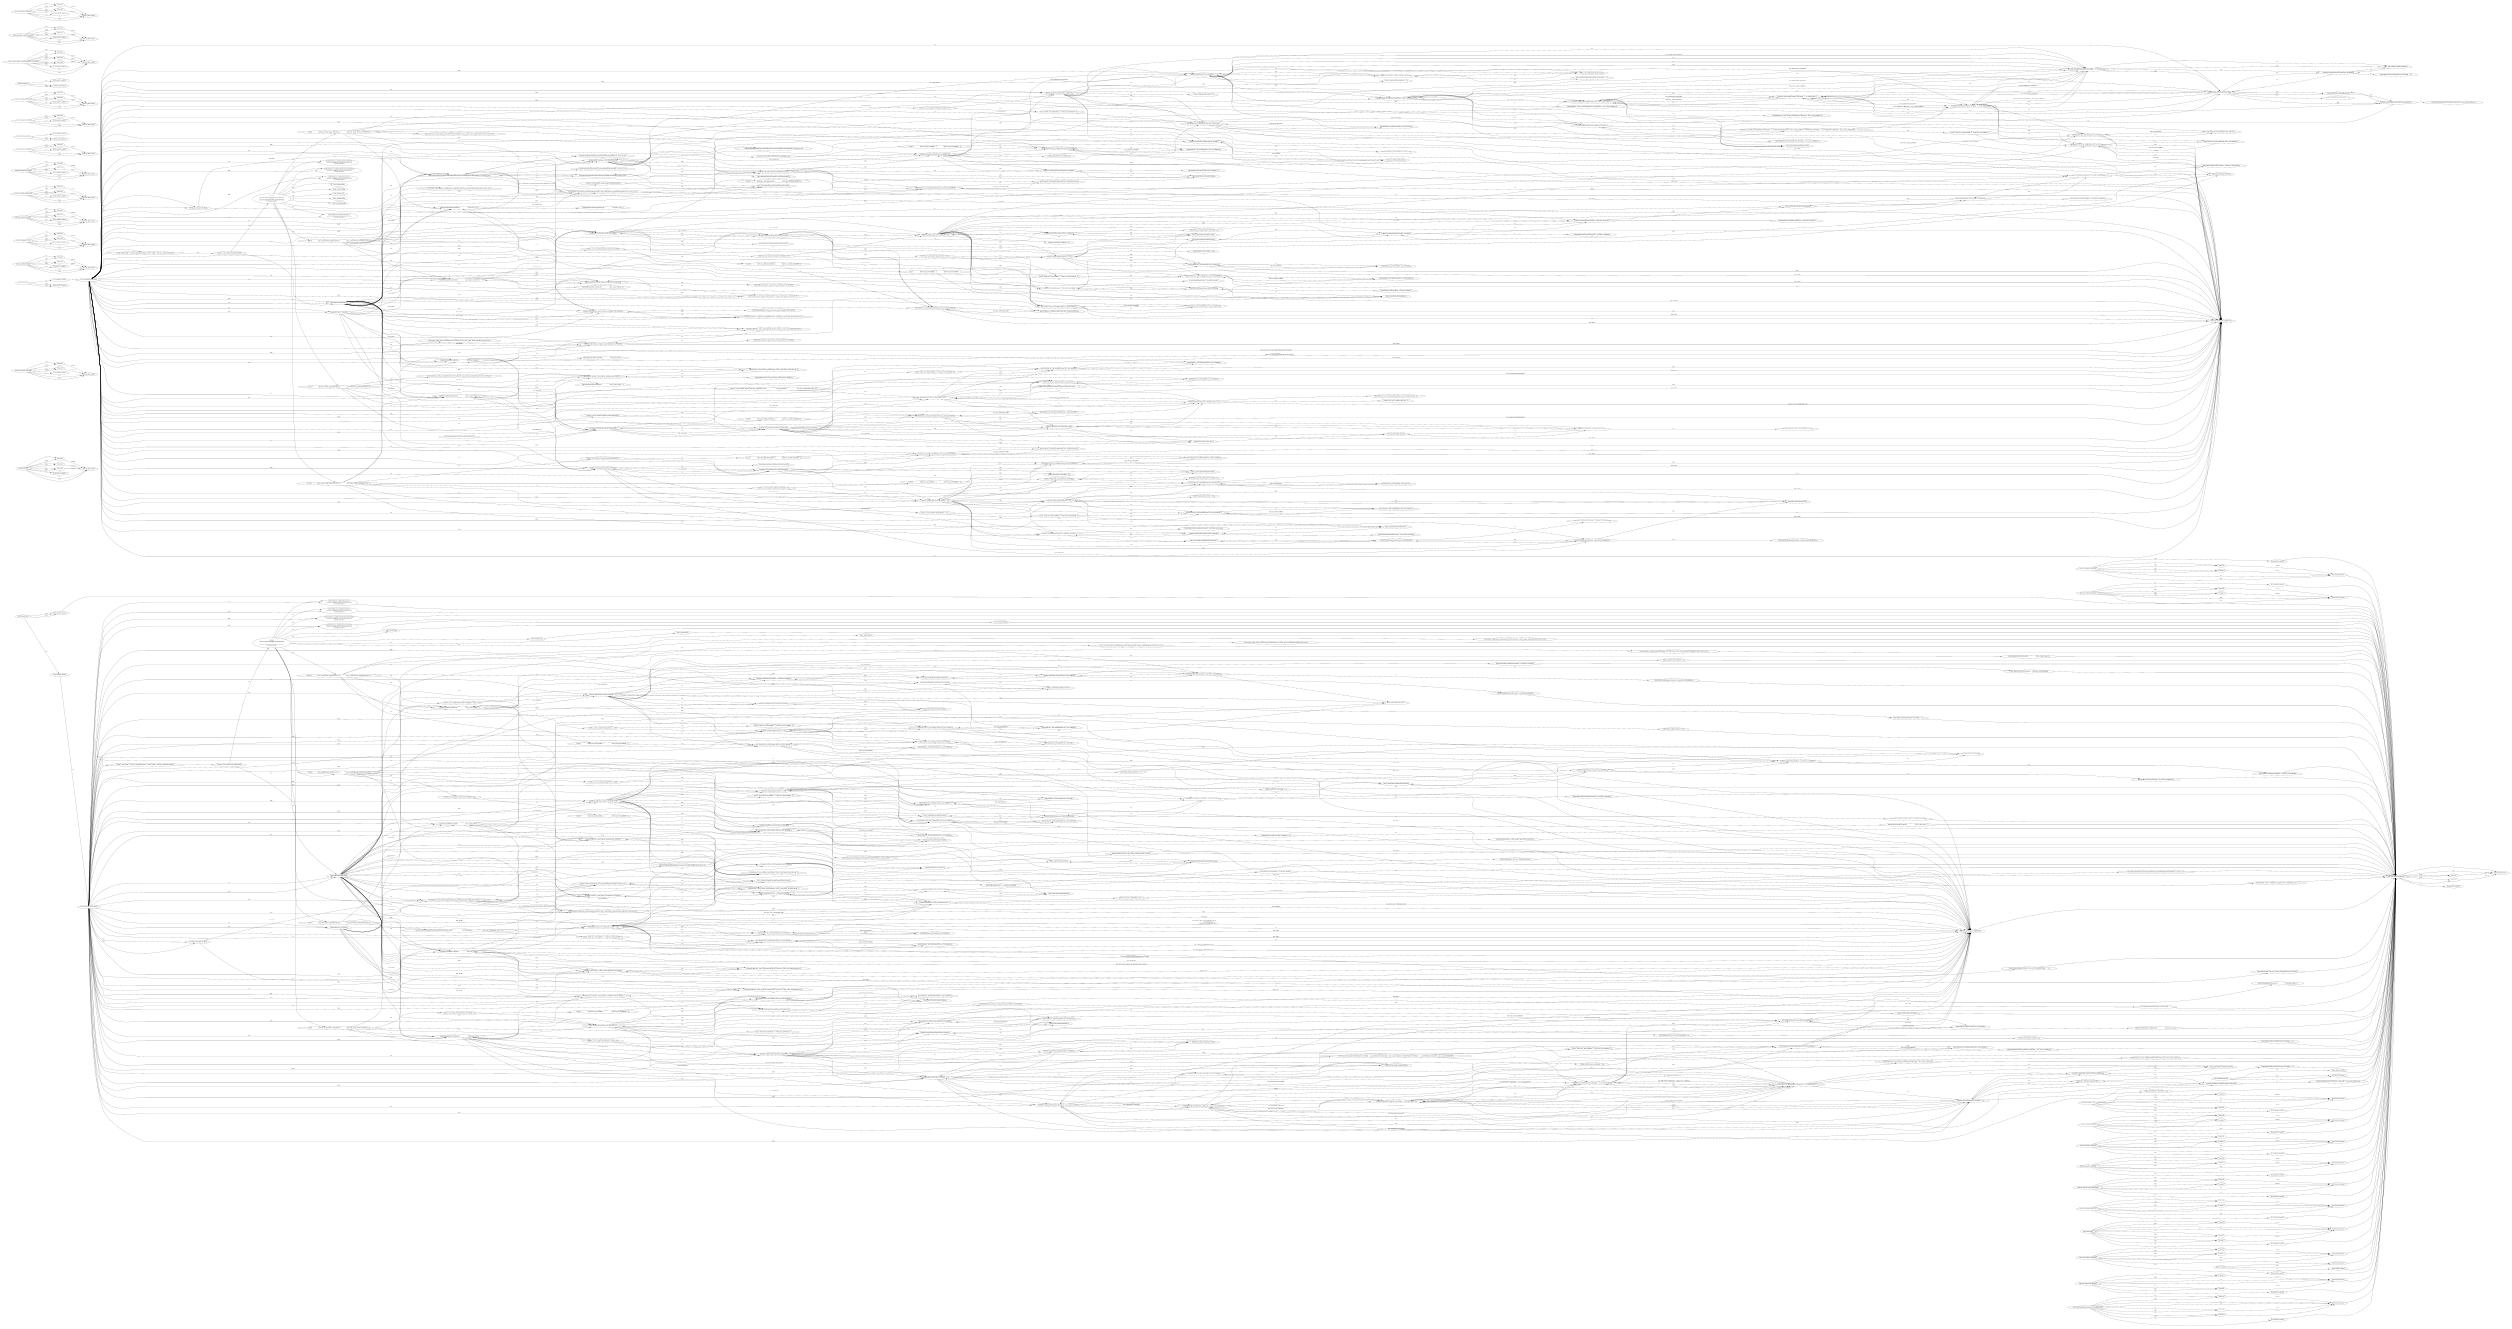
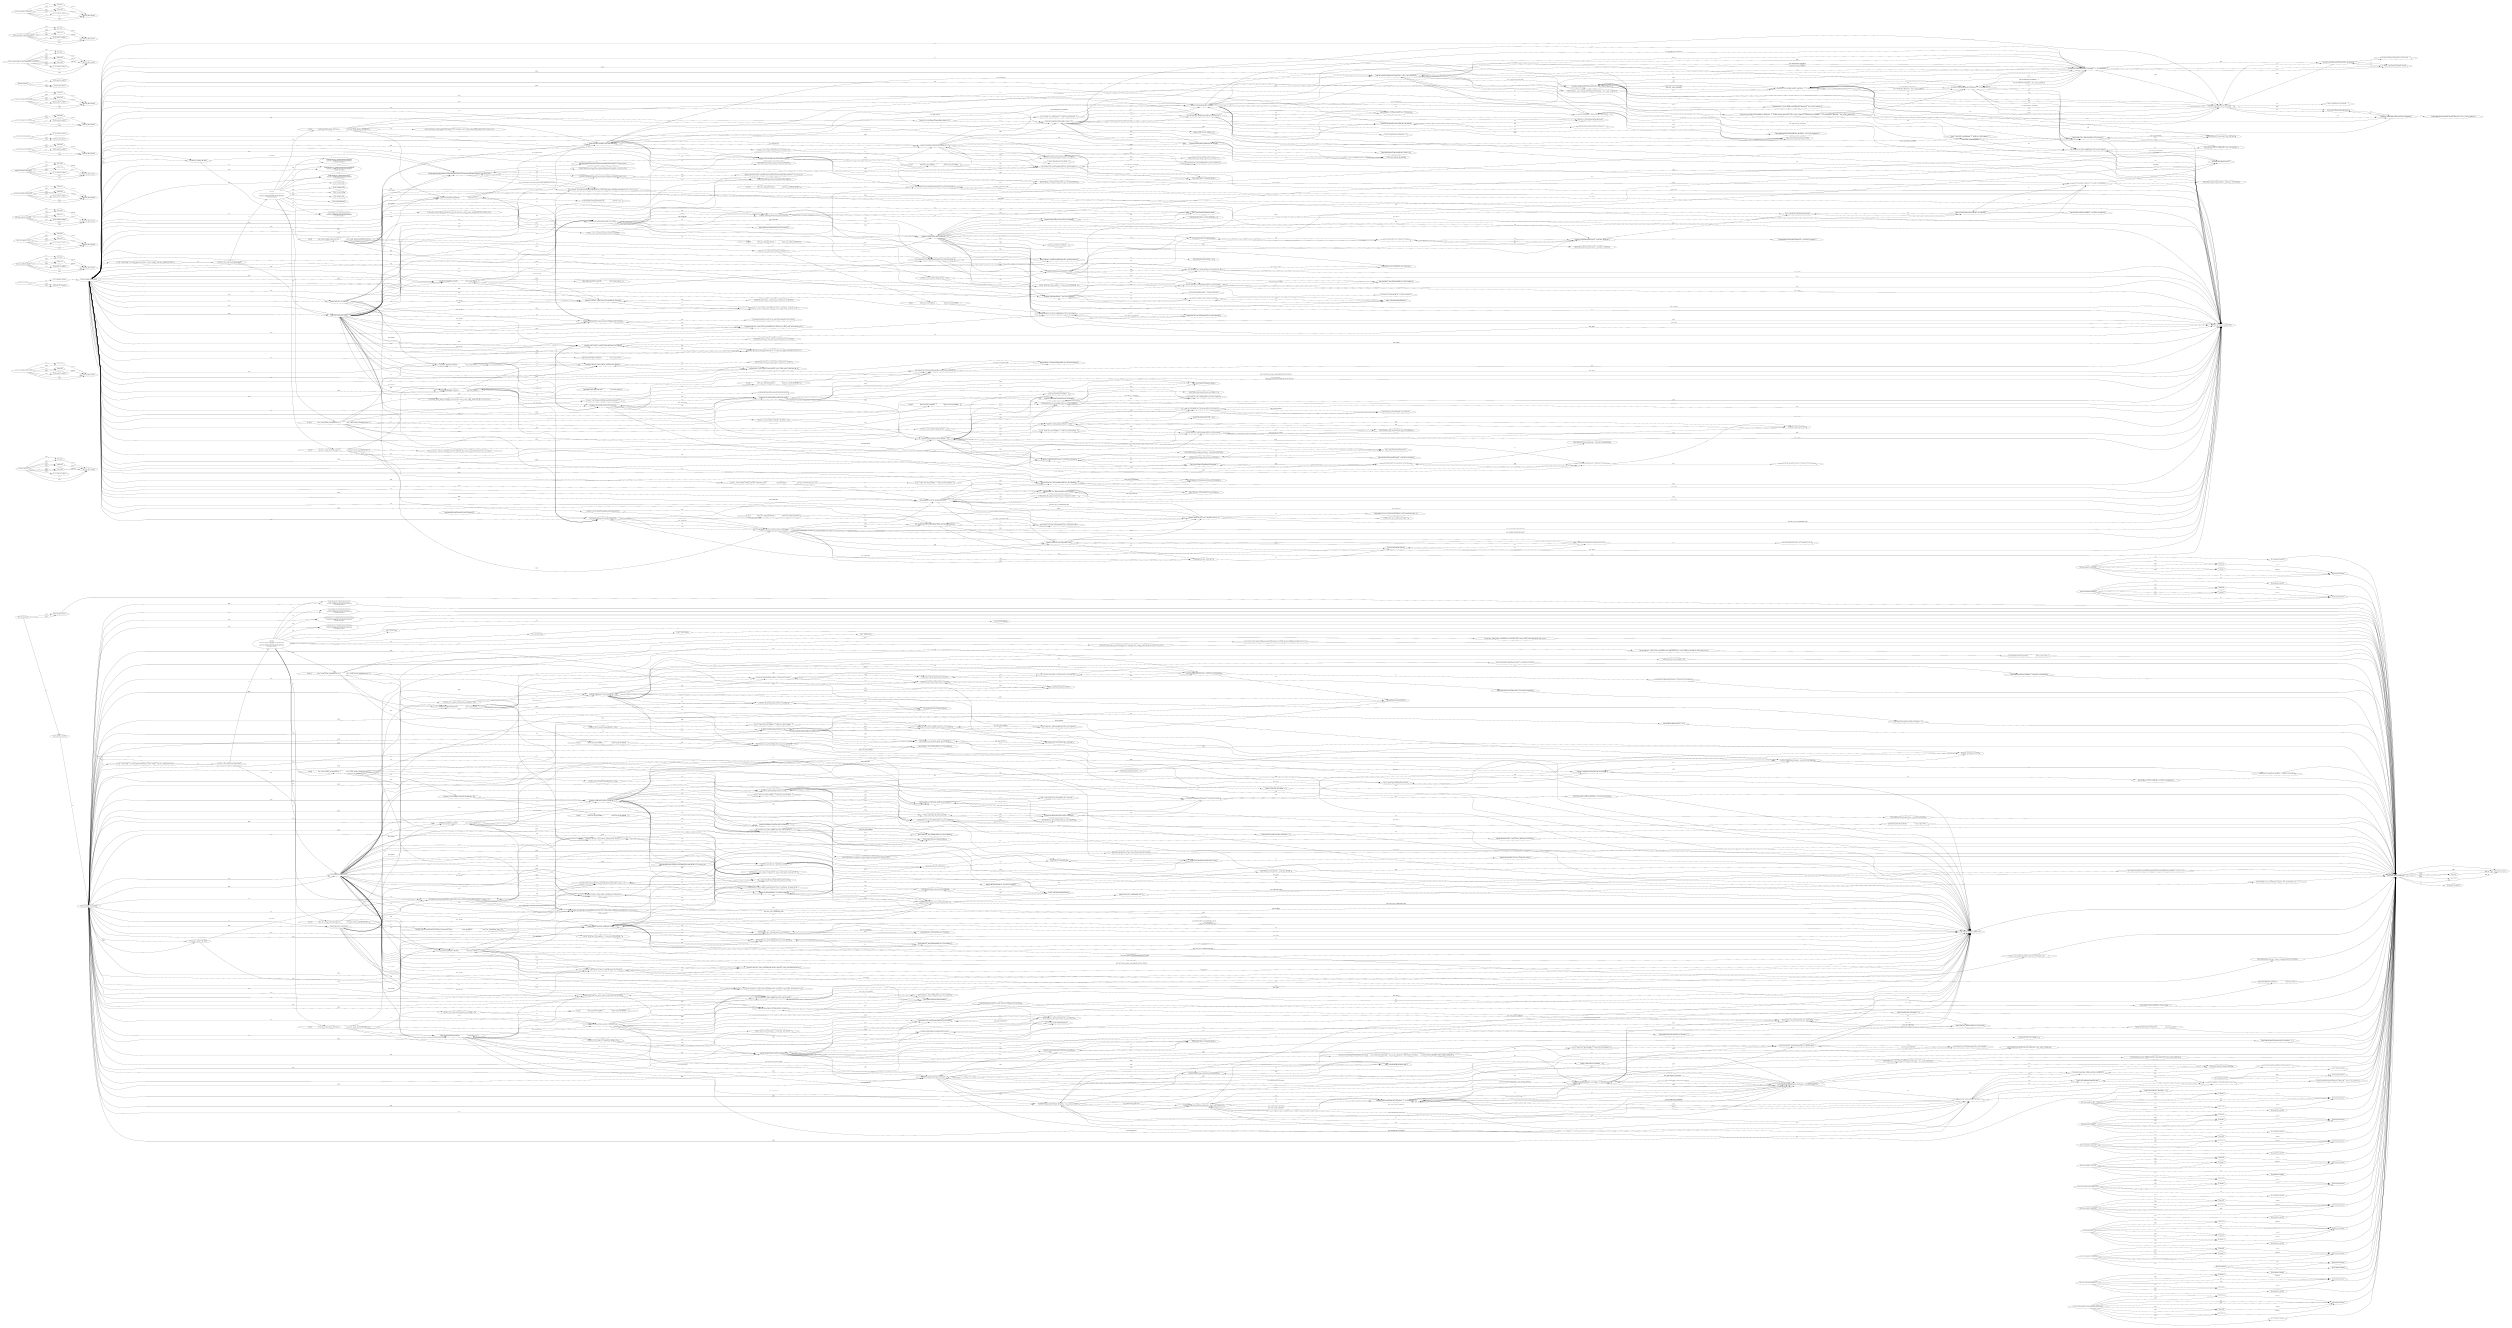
node "(CONTROL_STRUCTURE,IF,if (!isValidOMXParam(formatParams)))": removed
